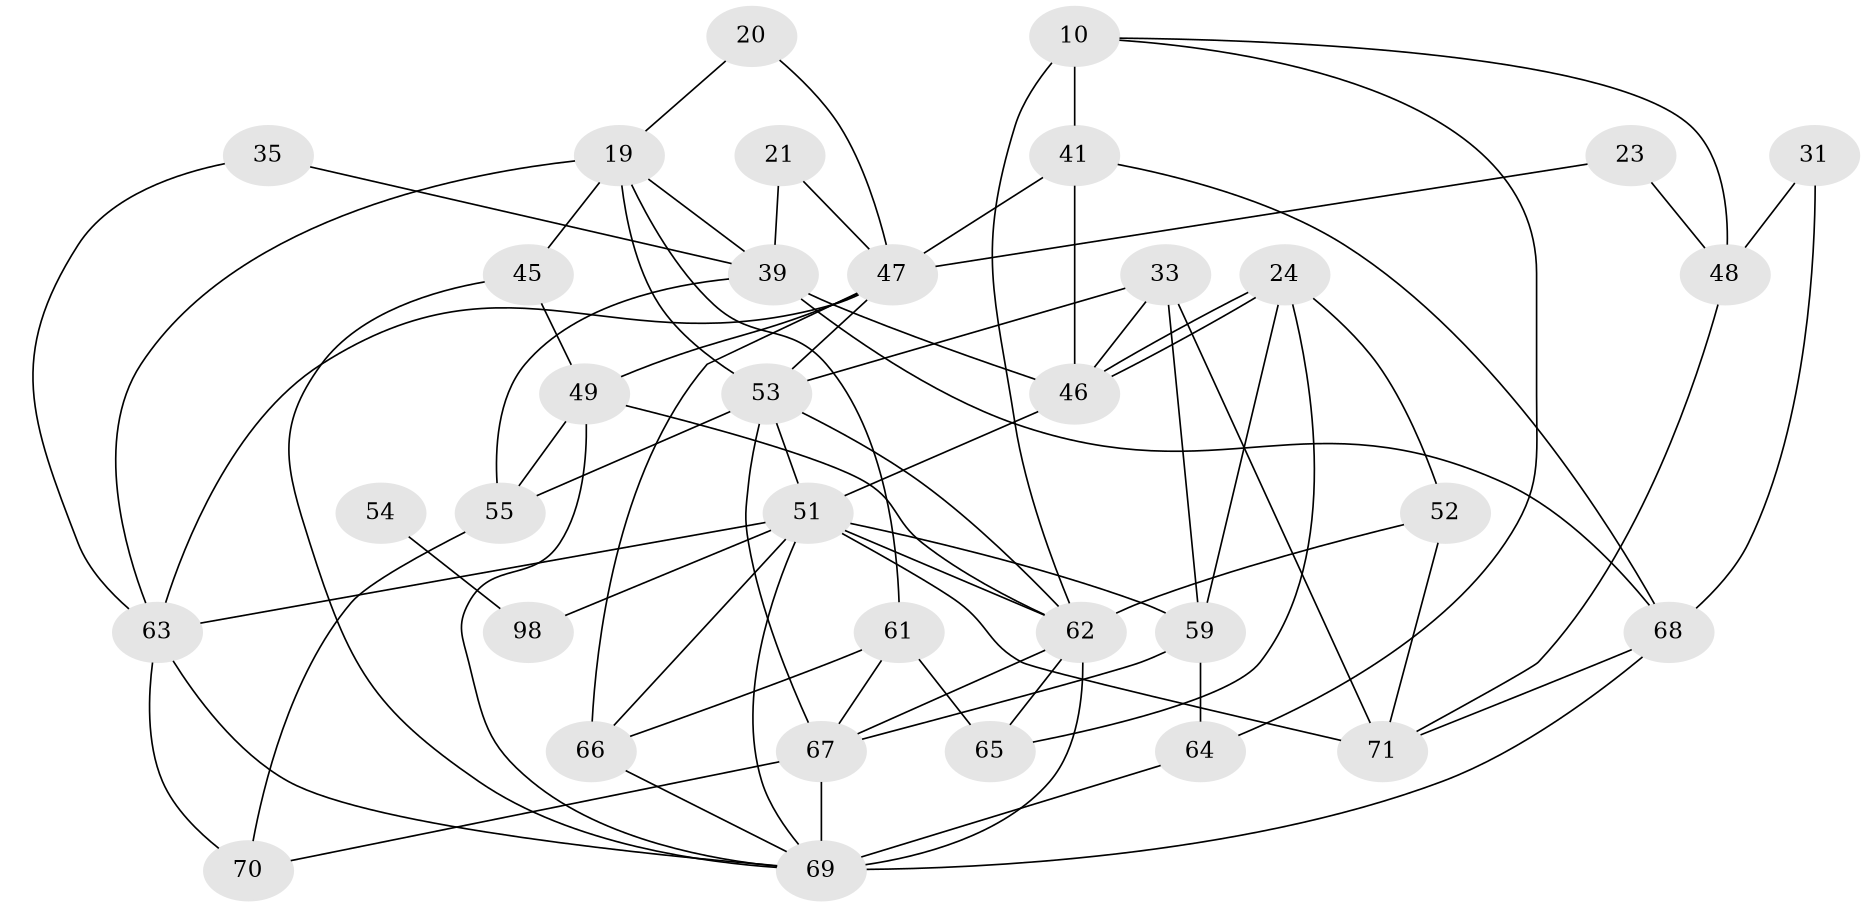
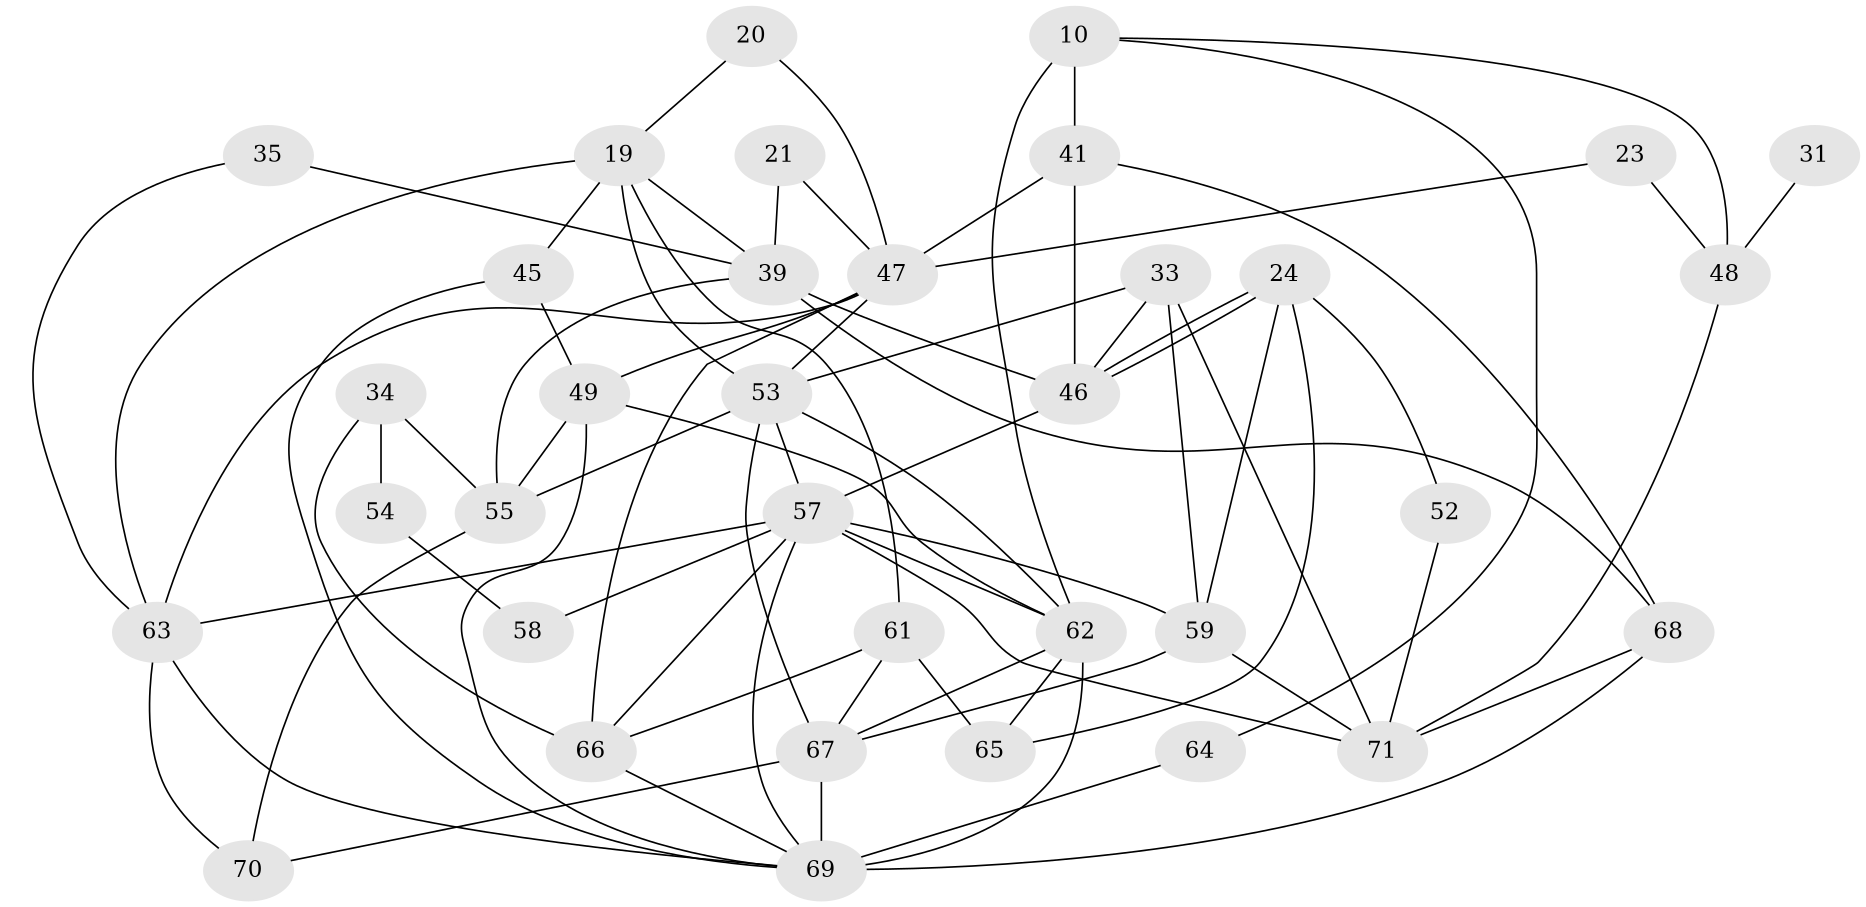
node "34": added
edge "31" -- "68": removed
node "51": label "51" -> "57"
edge "52" -- "62": removed
node "98": label "98" -> "58"
edge "59" -- "64": now "59" -- "71"
